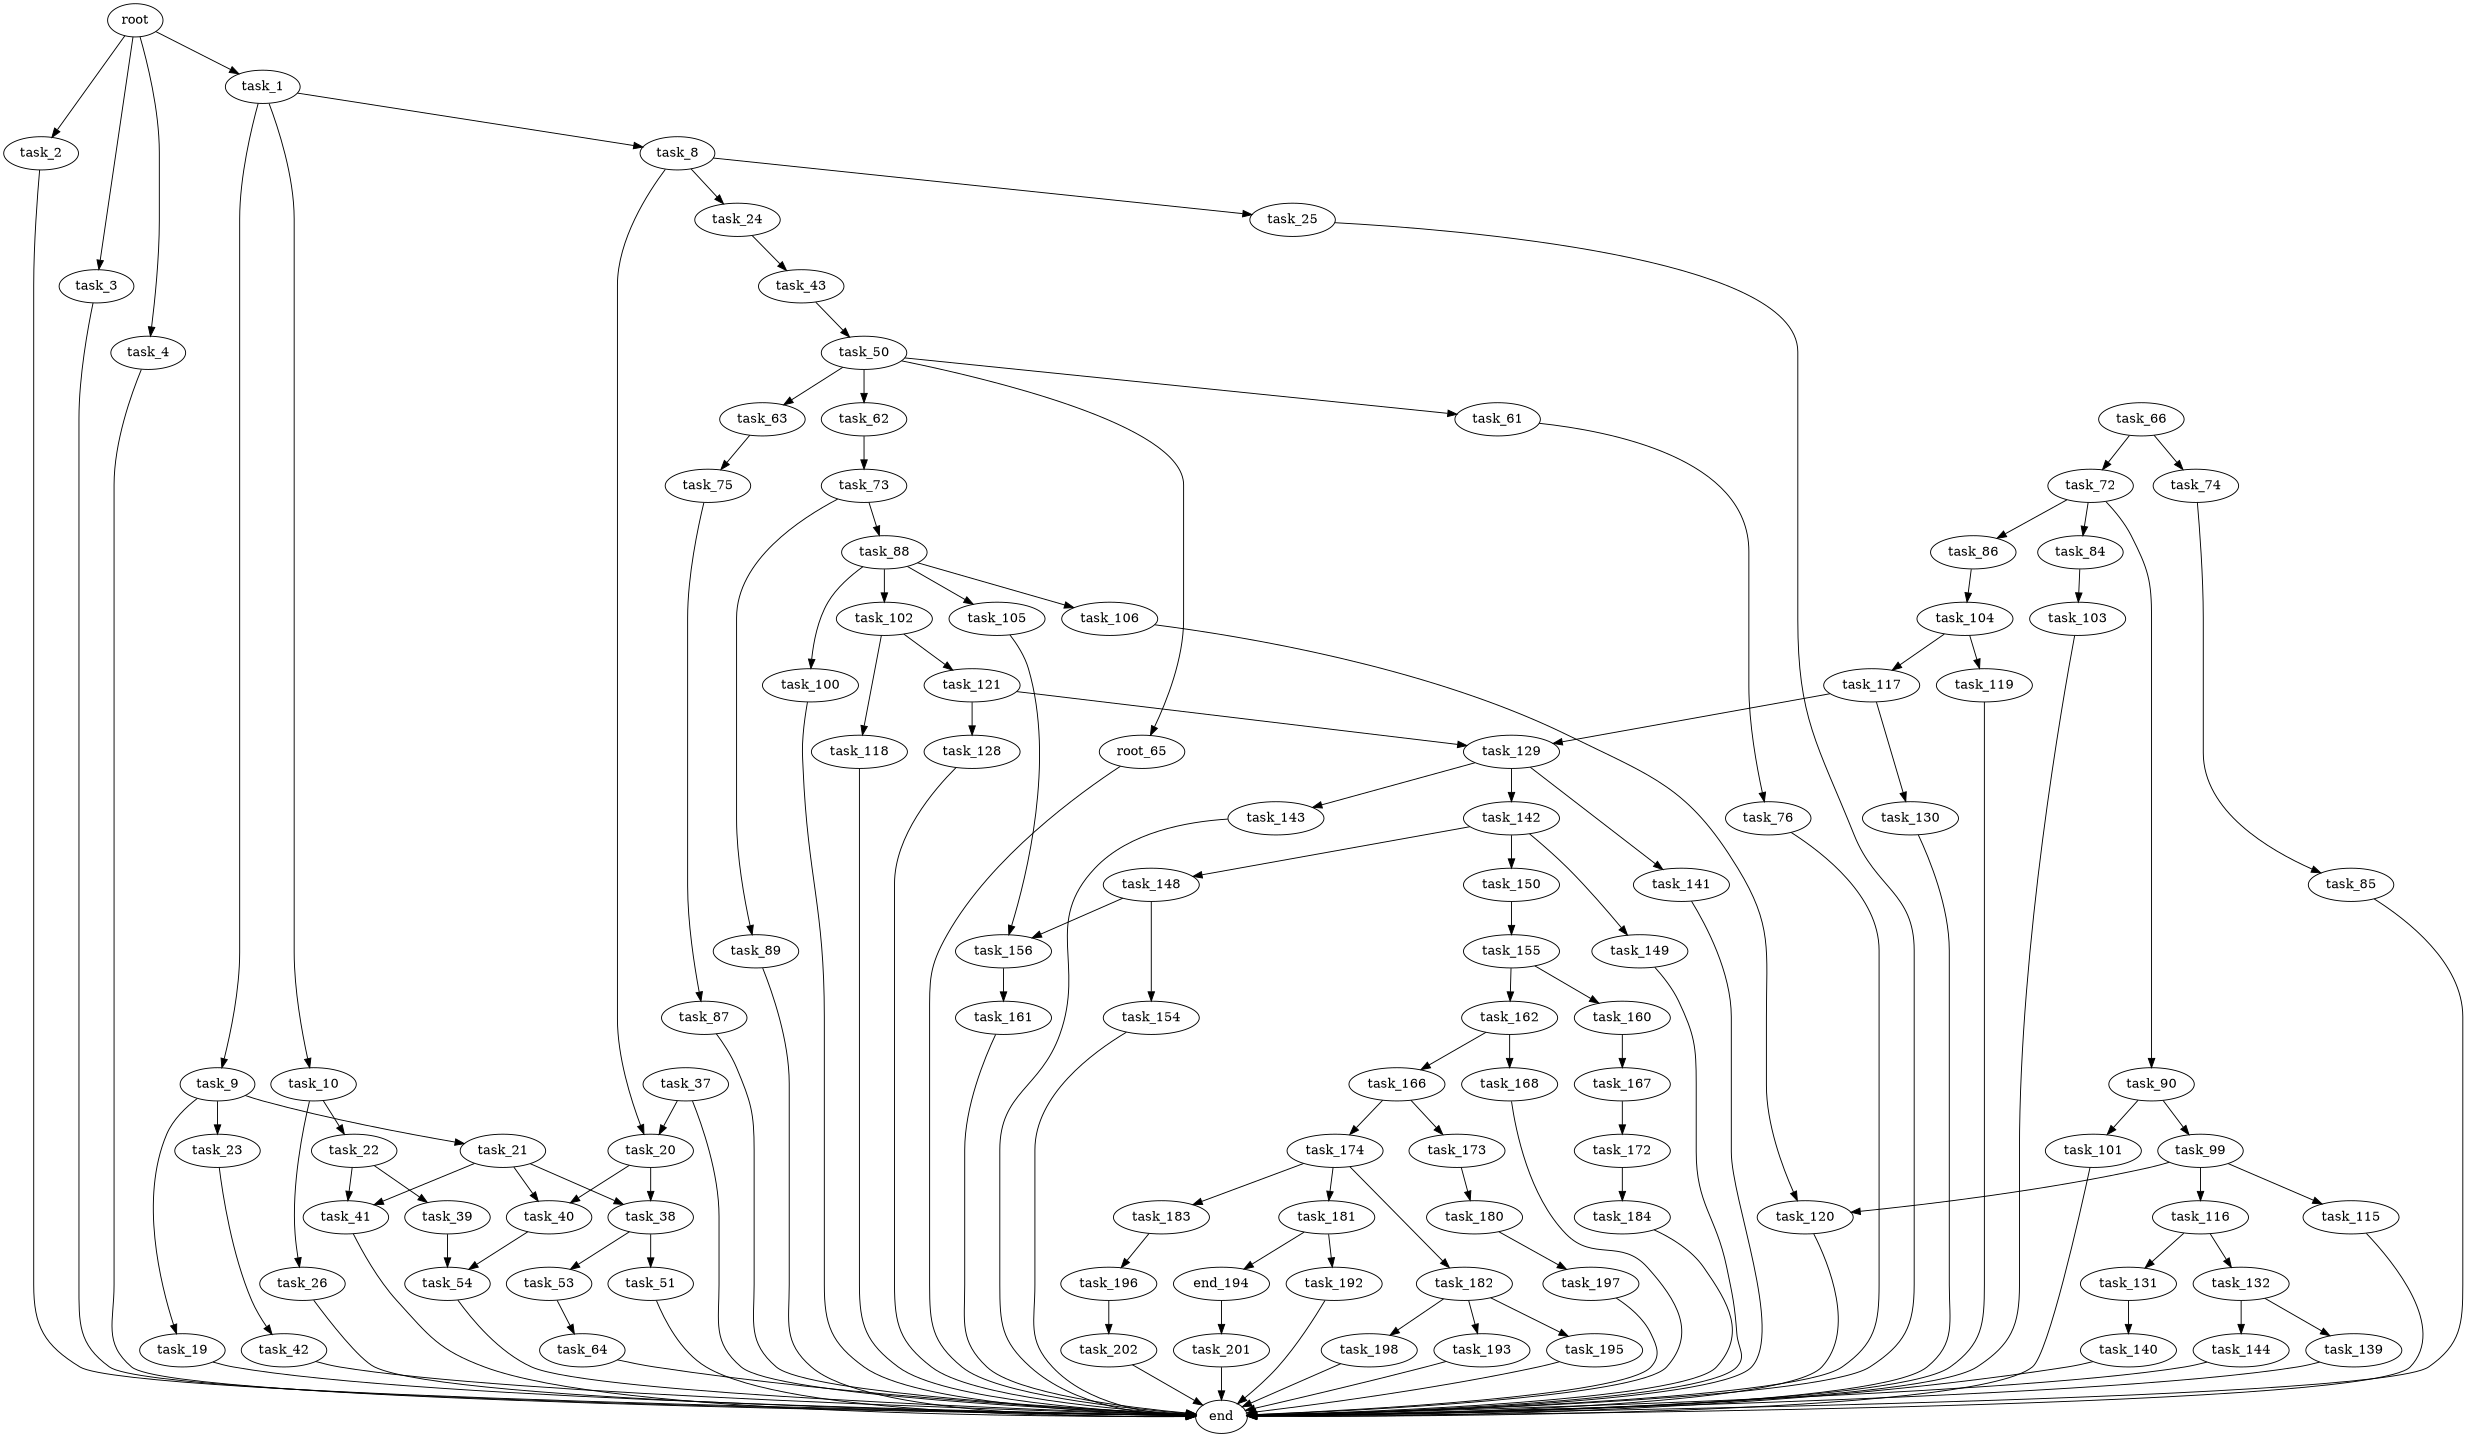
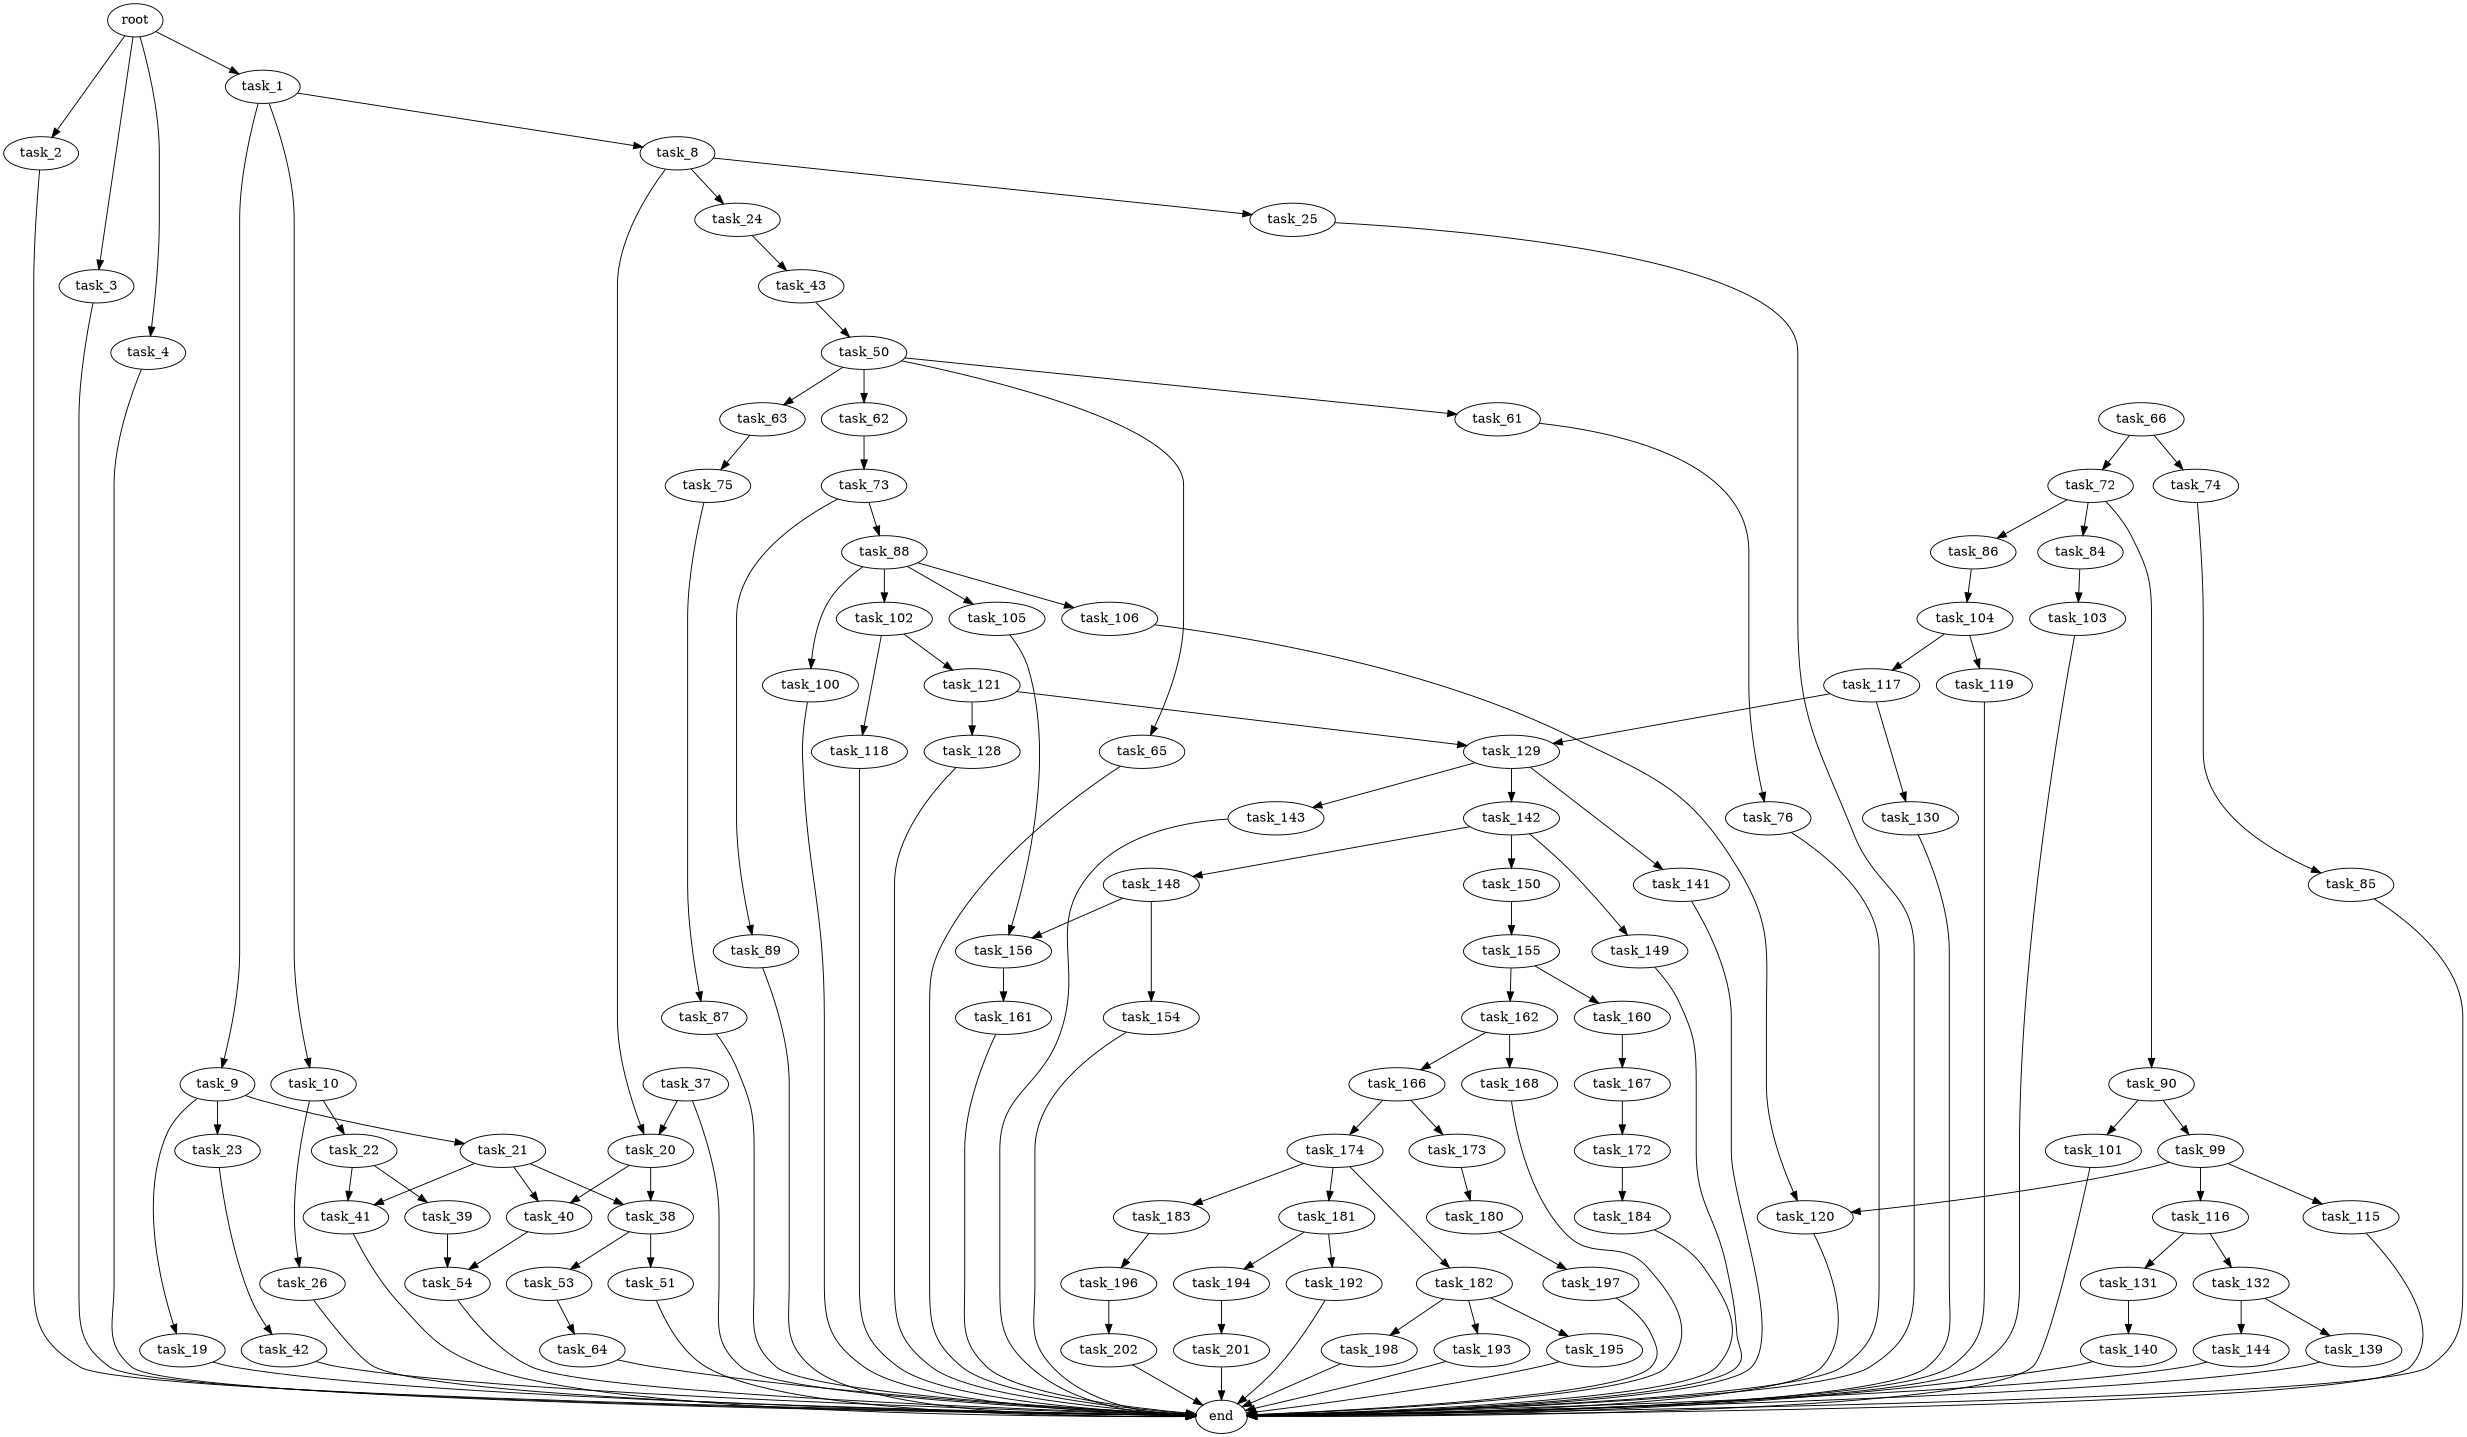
node "root_65": label "root_65" -> "task_65"
node "end_194": label "end_194" -> "task_194"
